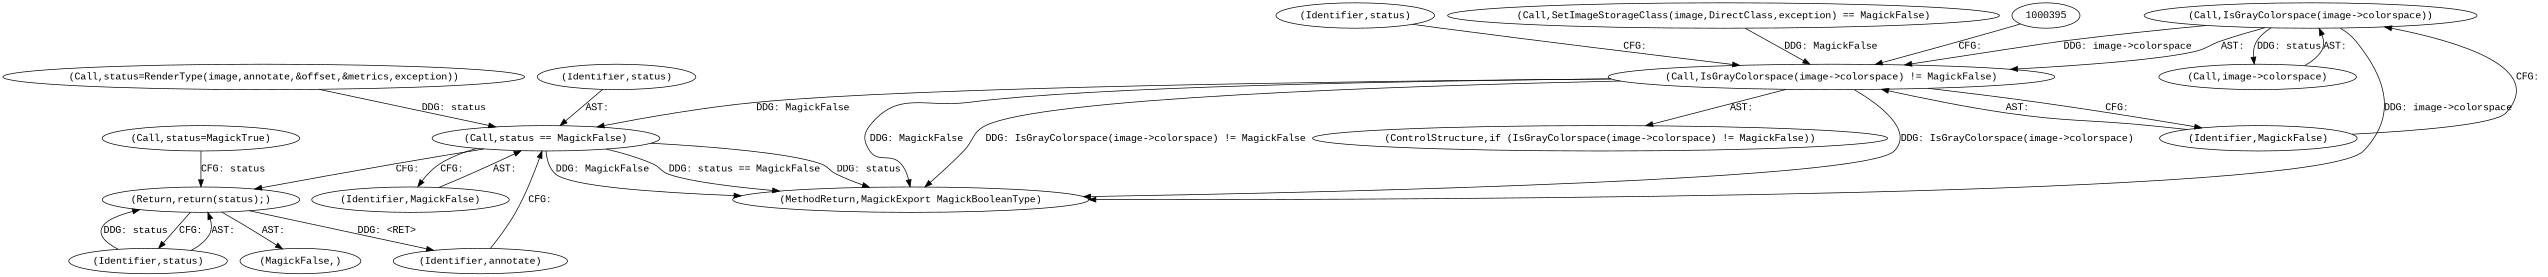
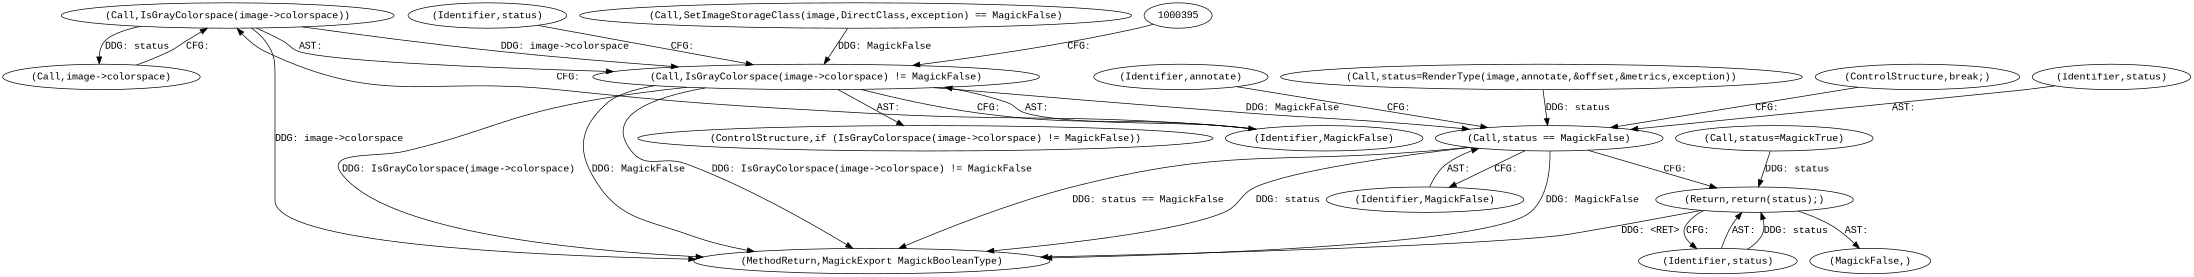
edge "(Call,image->colorspace)" -> "(Call,IsGrayColorspace(image->colorspace))": label "AST: " -> "CFG: "
node "(ControlStructure,break;)": added
edge "(Call,status=MagickTrue)" -> "(Return,return(status);)": label "CFG: status" -> "DDG: status"
edge "(Return,return(status);)" -> "(Identifier,annotate)": now "(Return,return(status);)" -> "(MethodReturn,MagickExport MagickBooleanType)"
